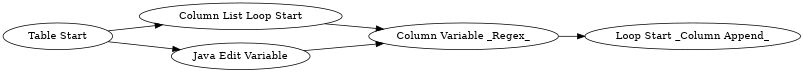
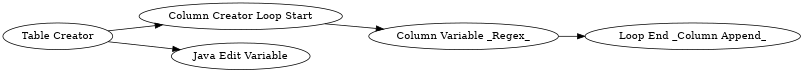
node "Column List Loop Start": label "Column List Loop Start" -> "Column Creator Loop Start"
node "Table Start": label "Table Start" -> "Table Creator"
node "Loop Start _Column Append_": label "Loop Start _Column Append_" -> "Loop End _Column Append_"
edge "Java Edit Variable" -> "Column Variable _Regex_": removed
